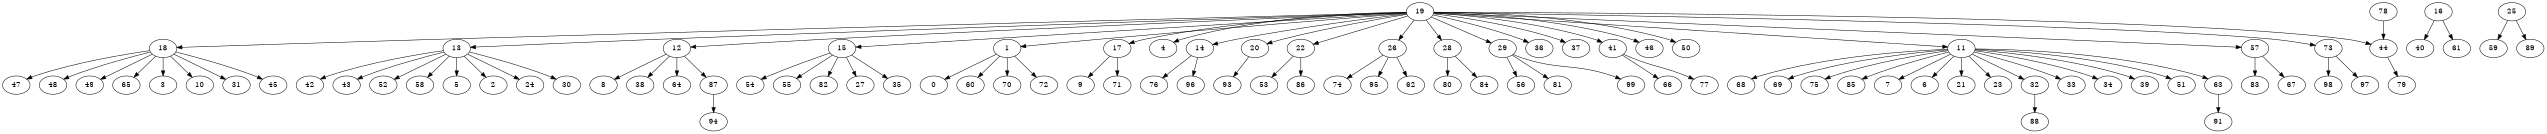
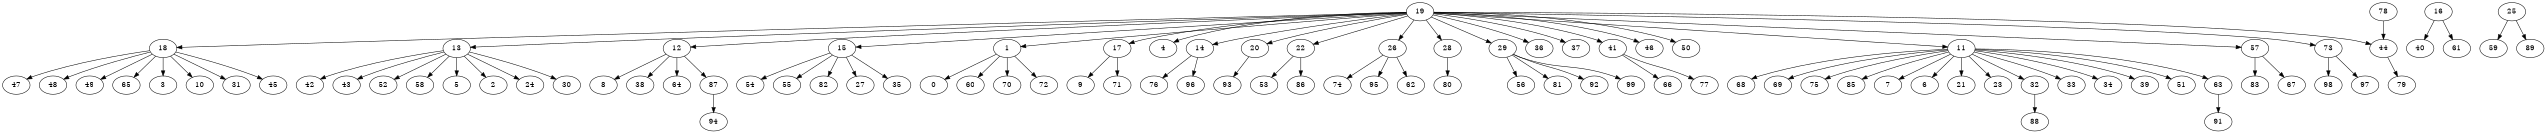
node "84": removed
node "92": added
